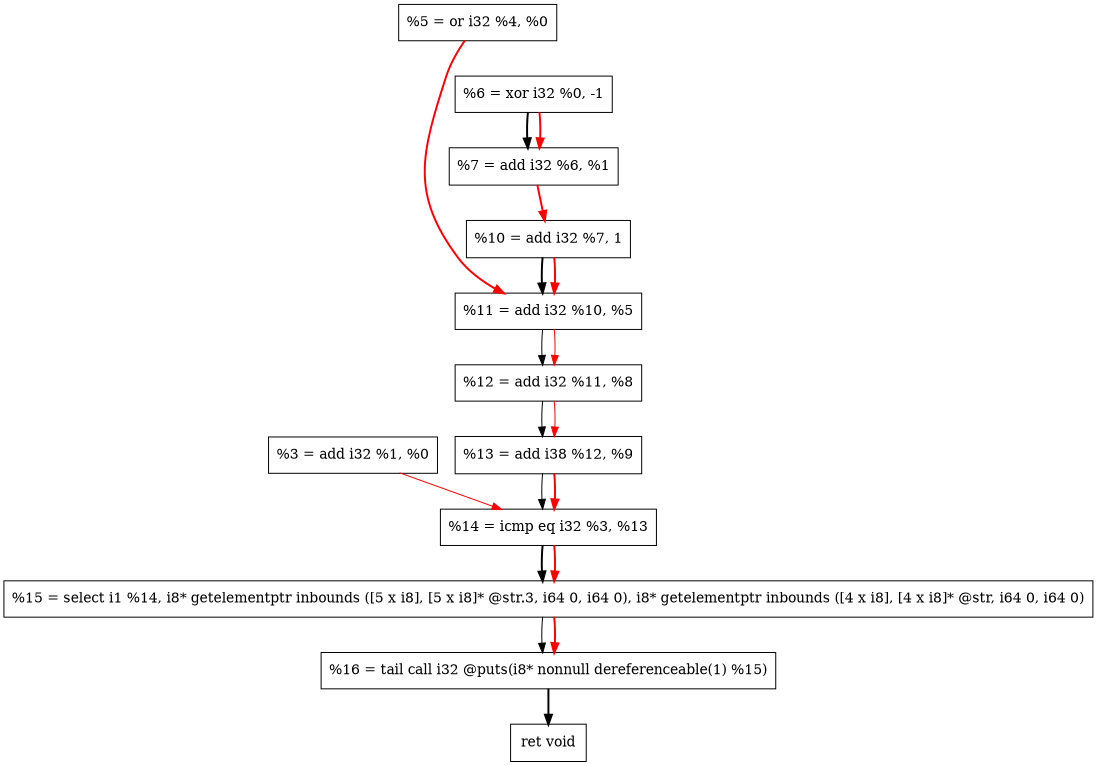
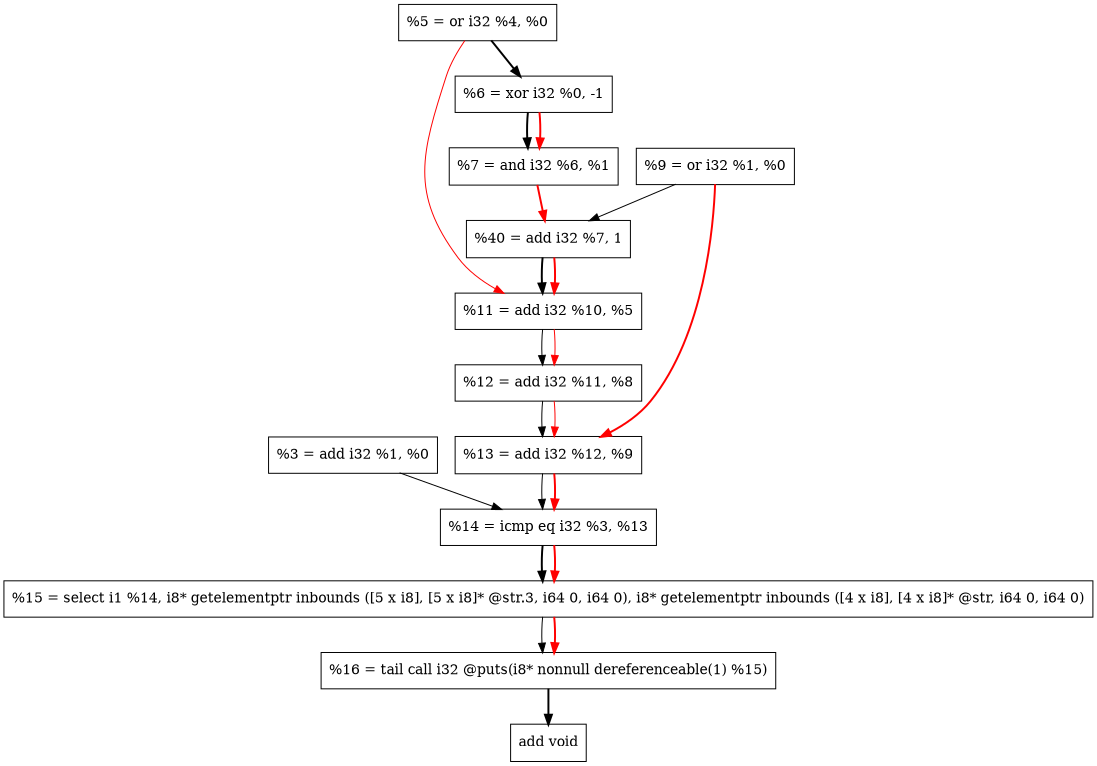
edge "%5 = or i32 %4, %0" -> "%6 = xor i32 %0, -1": added
node "%7 = add i32 %6, %1": label "%7 = add i32 %6, %1" -> "%7 = and i32 %6, %1"
node "%9 = or i32 %1, %0": added
edge "%5 = or i32 %4, %0" -> "%11 = add i32 %10, %5": style bold -> solid
node "%10 = add i32 %7, 1": label "%10 = add i32 %7, 1" -> "%40 = add i32 %7, 1"
node "%13 = add i38 %12, %9": label "%13 = add i38 %12, %9" -> "%13 = add i32 %12, %9"
edge "%3 = add i32 %1, %0" -> "%14 = icmp eq i32 %3, %13": color red -> black
node "ret void": label "ret void" -> "add void"
